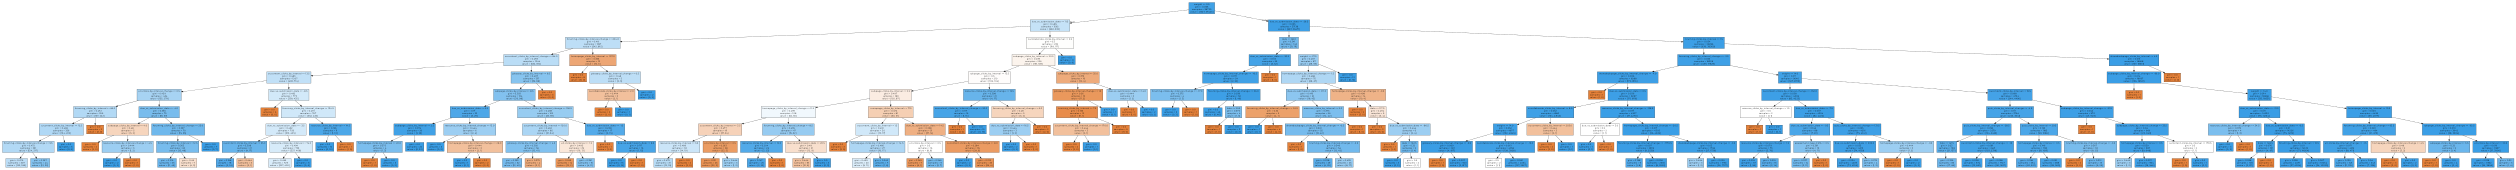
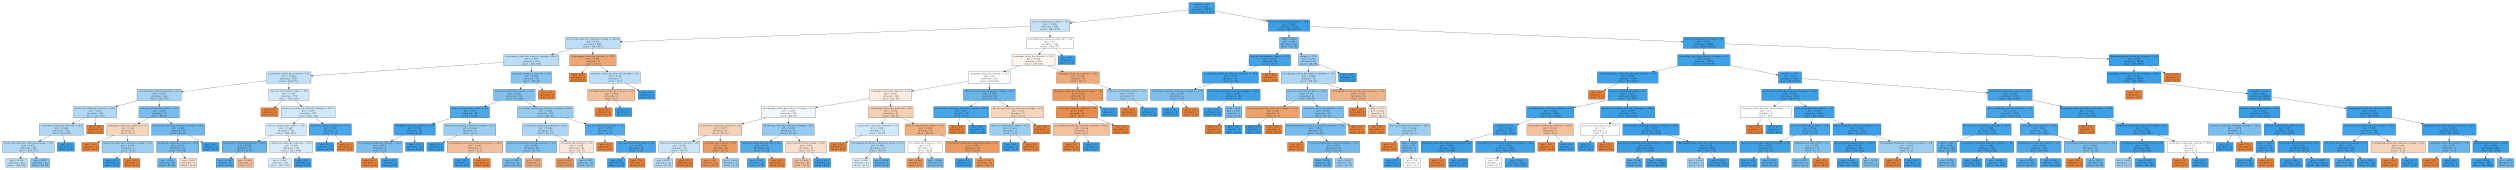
edge "date <= 68.0 gini = 0.341 samples = 142 value = [31, 111]" -> "weight <= 27.5 gini = 0.437 samples = 87 value = [28, 59]": added
edge "date <= 141.5 gini = 0.23 samples = 158 value = [21, 137]" -> "gini = 0.326 samples = 83 value = [17, 66]": reversed
